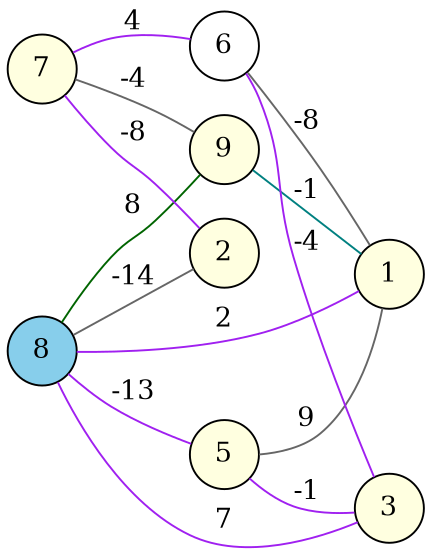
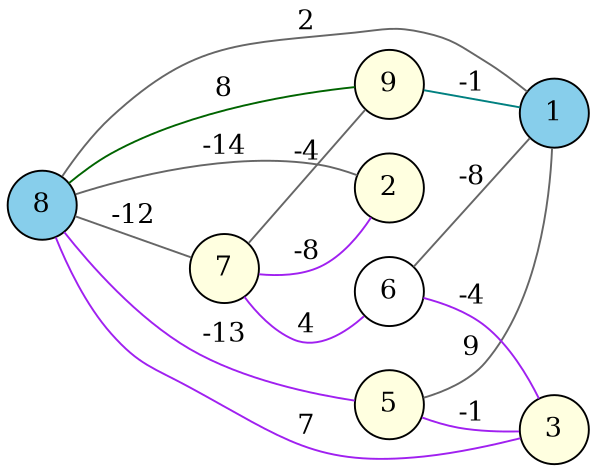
edge "8" -- "7": added, label "-12"
node "1": fillcolor lightyellow -> skyblue
edge "1" -- "8": color purple -> gray40
